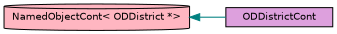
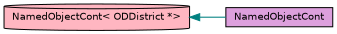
node "ODDistrictCont": label "ODDistrictCont" -> "NamedObjectCont"
